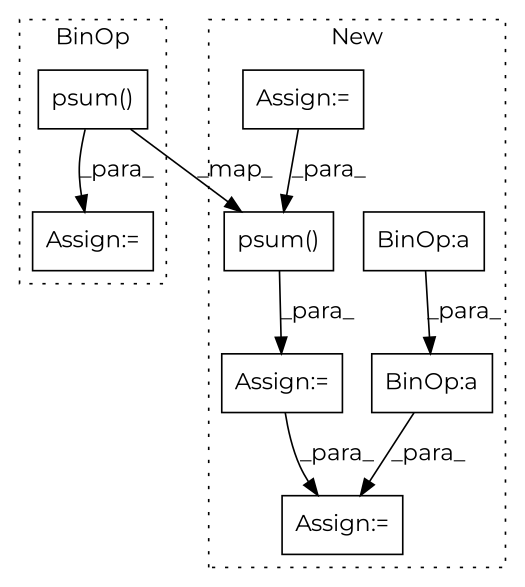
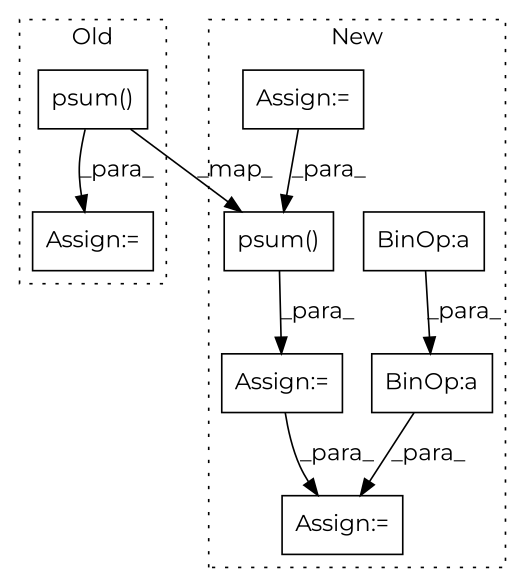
cluster "BinOp": label "BinOp" -> "Old"
